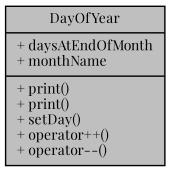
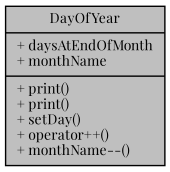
node "DayOfYear": text "+ operator--()" -> "+ monthName--()"
